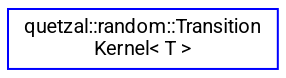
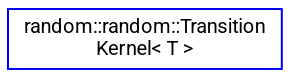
node "quetzal::random::Transition Kernel< T >": label "quetzal::random::Transition Kernel< T >" -> "random::random::Transition Kernel< T >"
